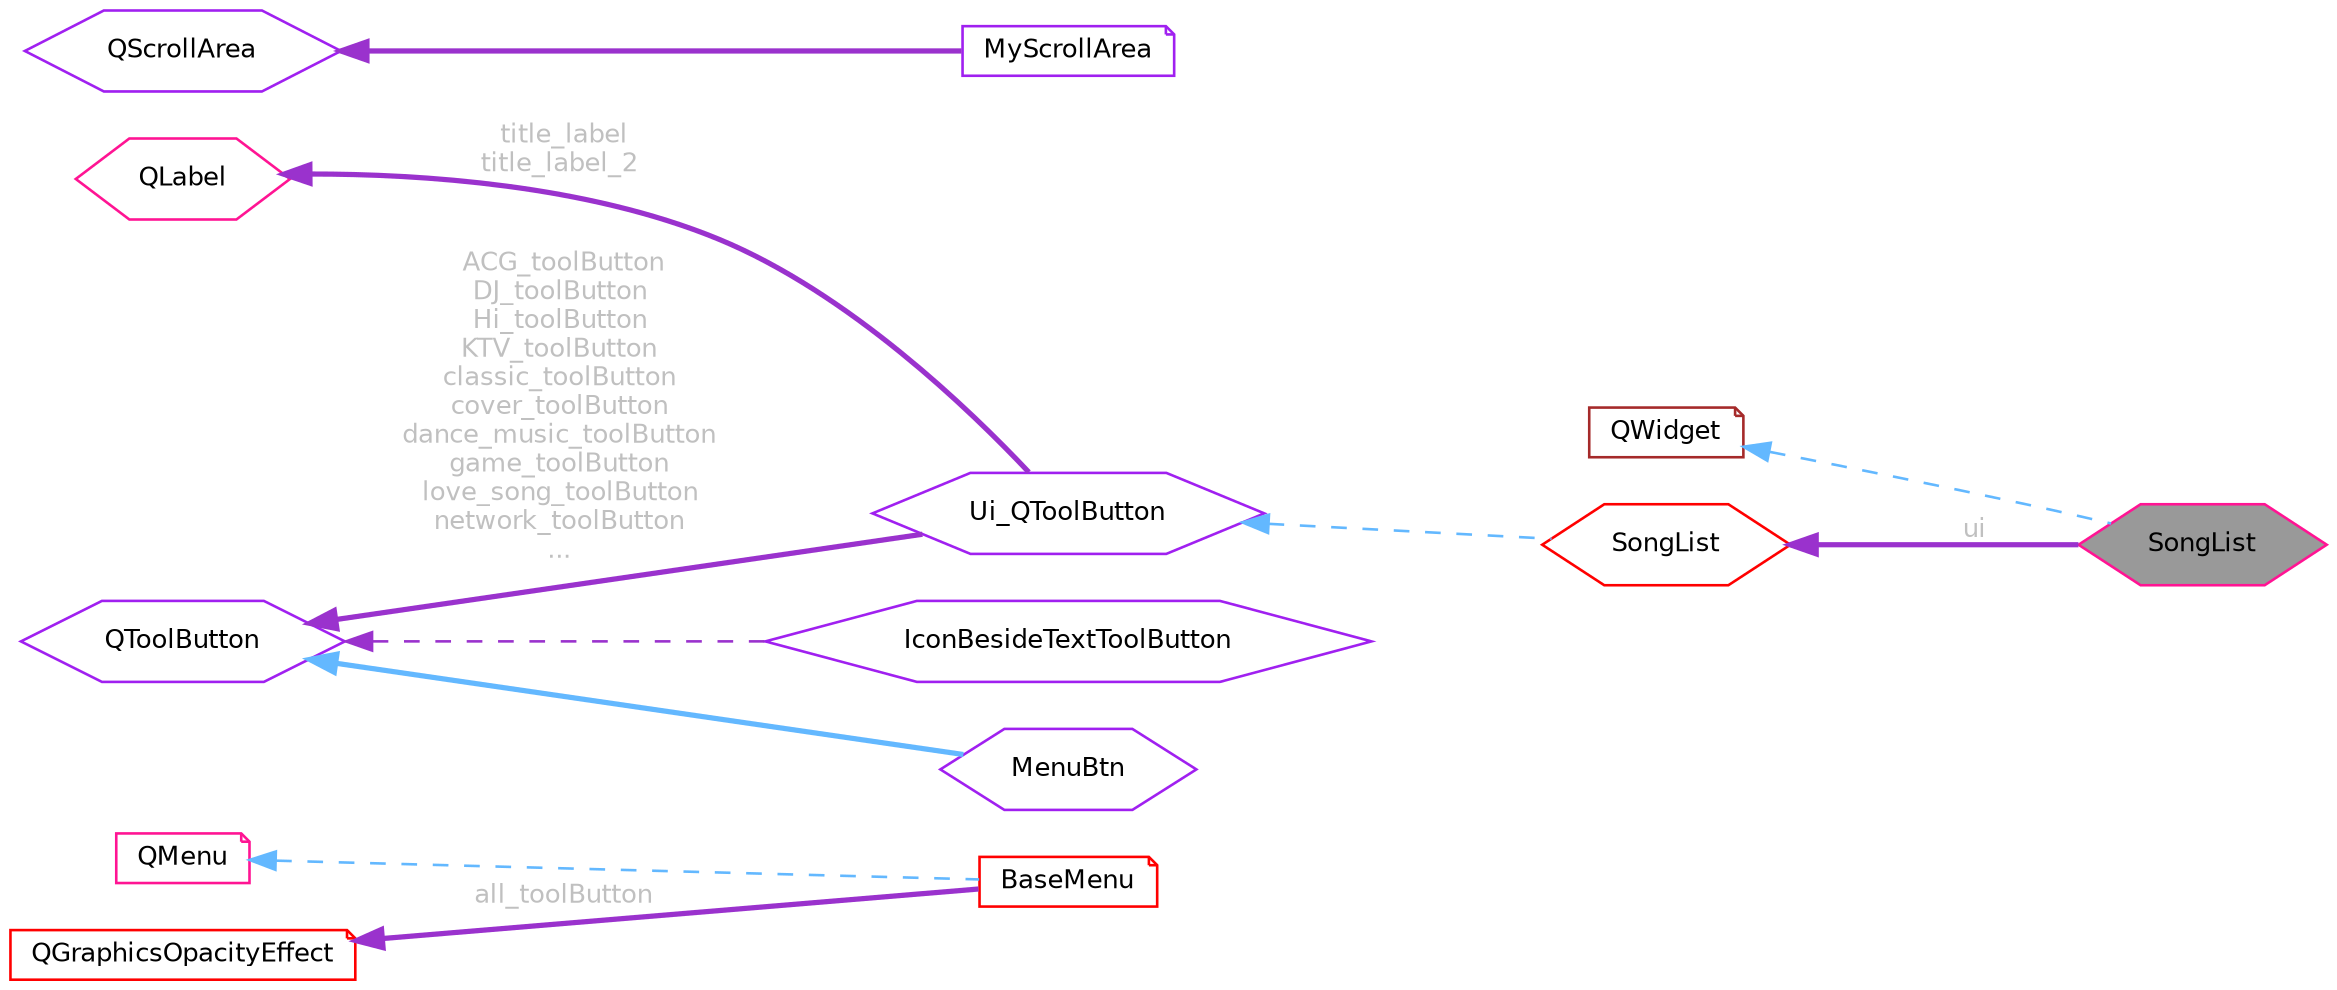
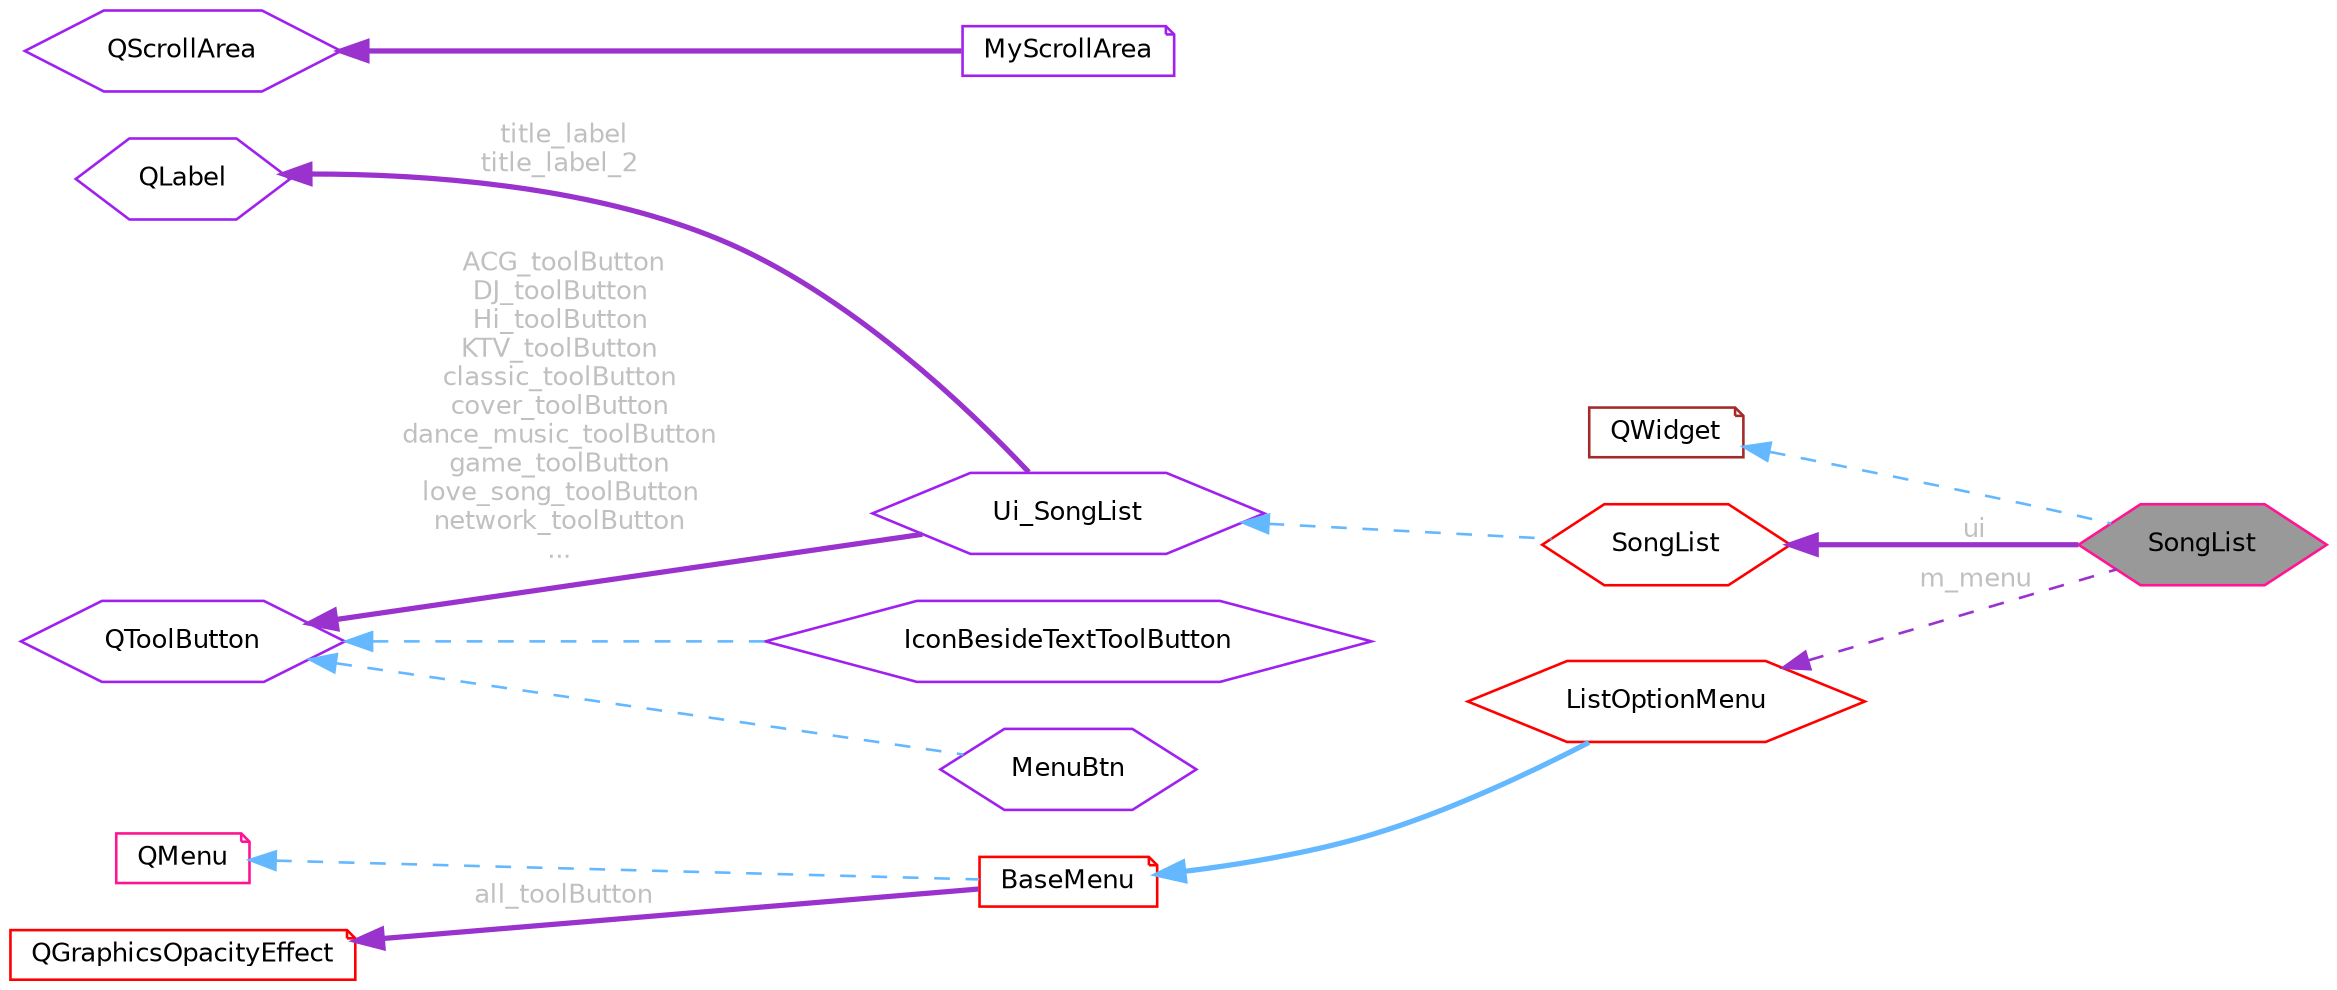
node "QLabel": color deeppink -> purple
node "Ui_QToolButton": label "Ui_QToolButton" -> "Ui_SongList"
edge "IconBesideTextToolButton" -> "QToolButton": color darkorchid3 -> steelblue1
node "ListOptionMenu": added
edge "MenuBtn" -> "QToolButton": style bold -> dashed
